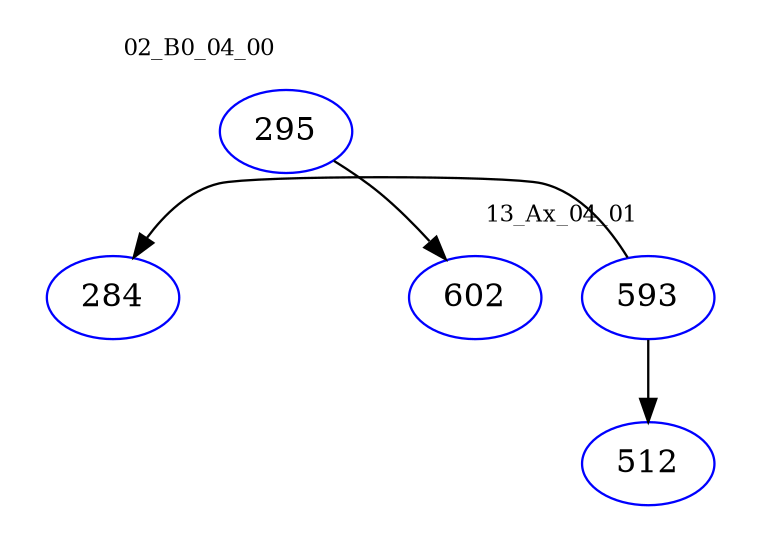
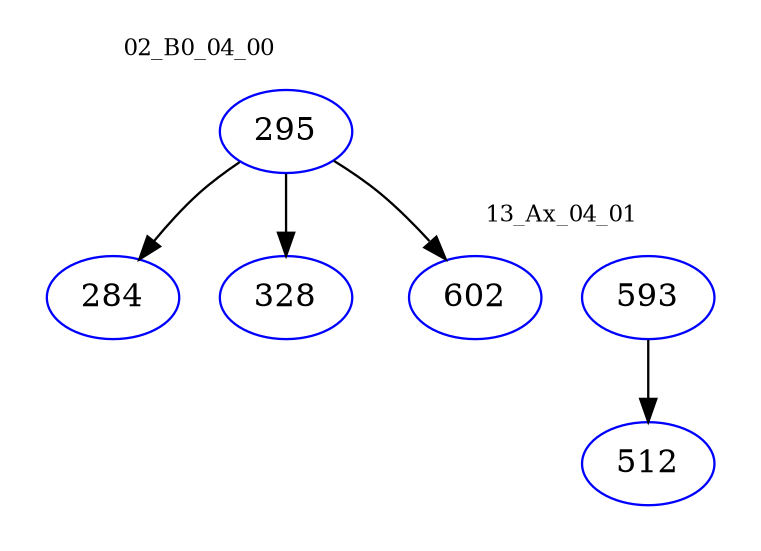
edge "593" -> "284": now "295" -> "284"
node "328": added
